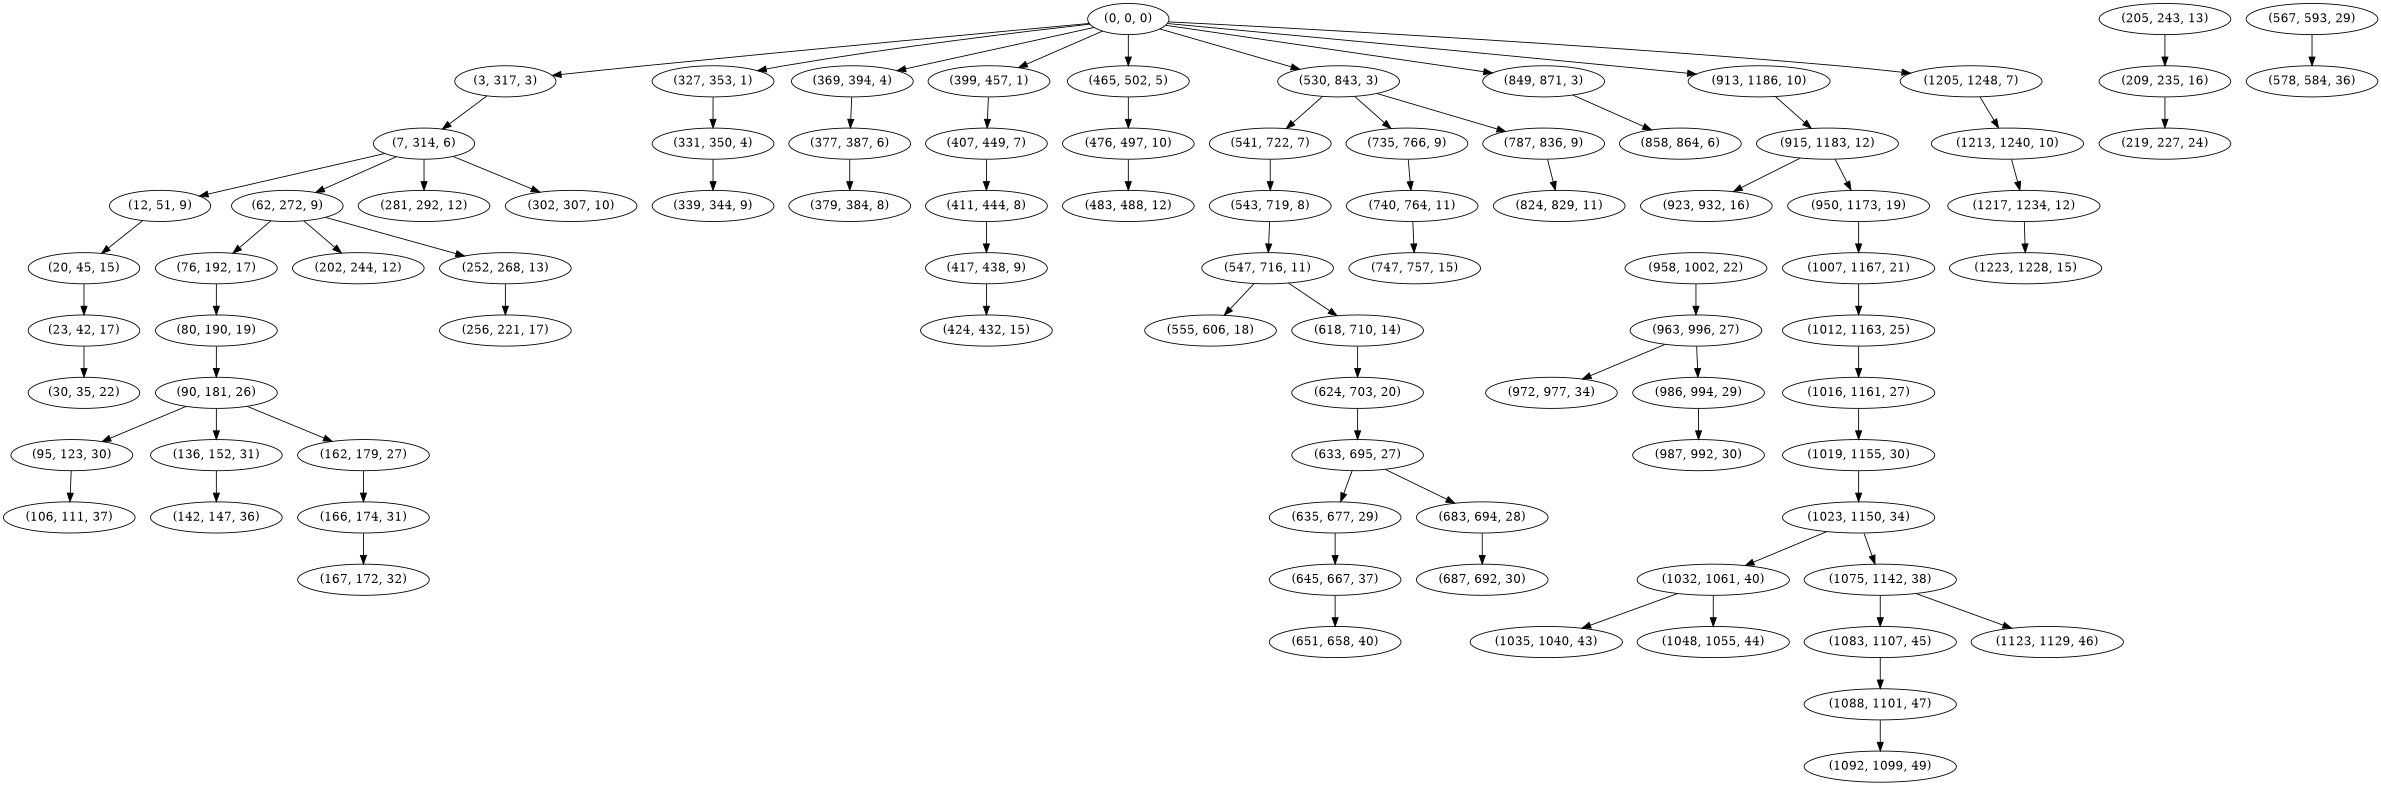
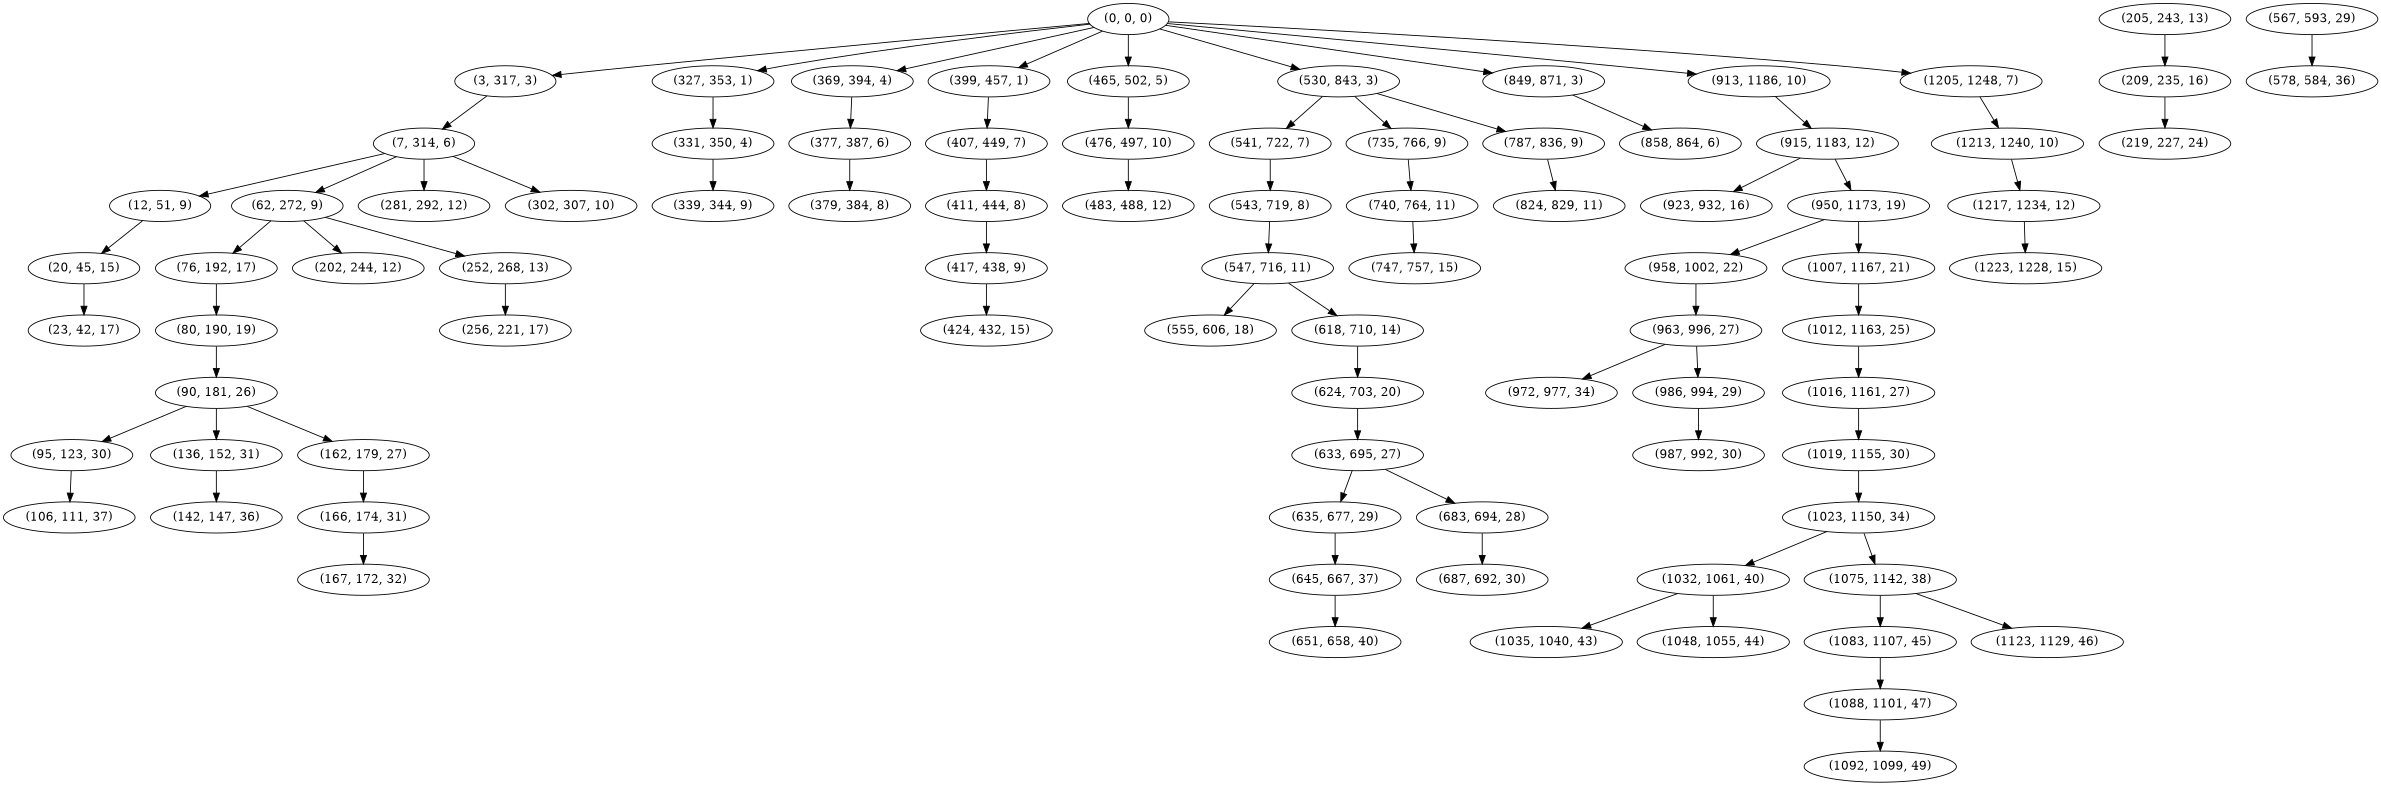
edge "(950, 1173, 19)" -> "(958, 1002, 22)": added
node "(30, 35, 22)": removed
